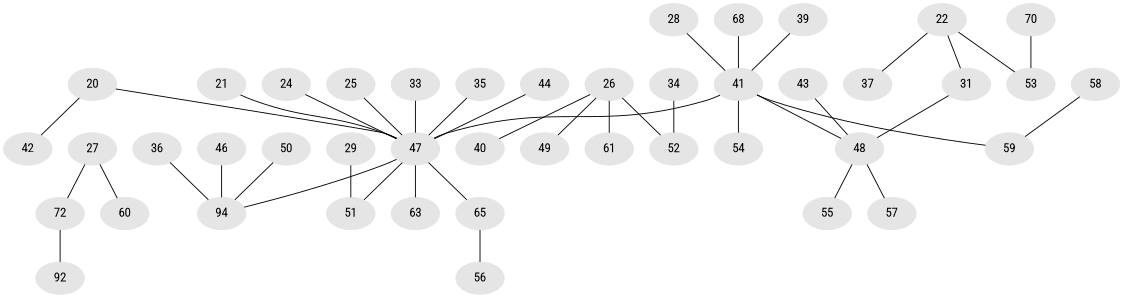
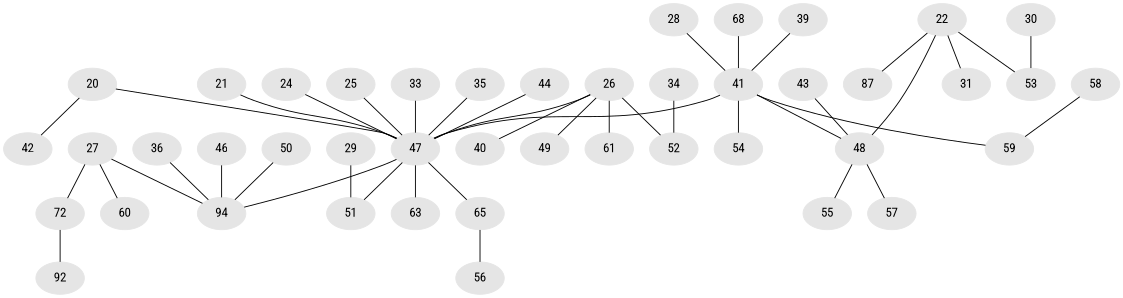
node "70": label "70" -> "30"
node "37": label "37" -> "87"
edge "26" -- "47": added
edge "31" -- "48": now "22" -- "48"
edge "27" -- "94": added
